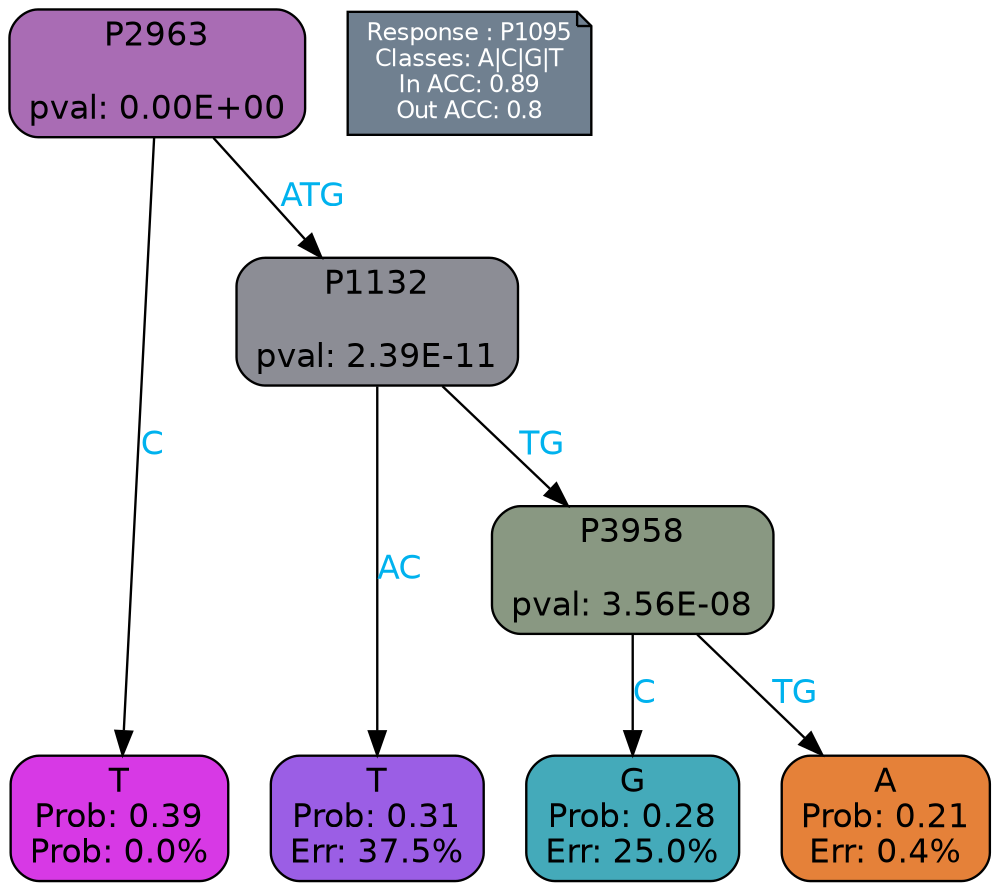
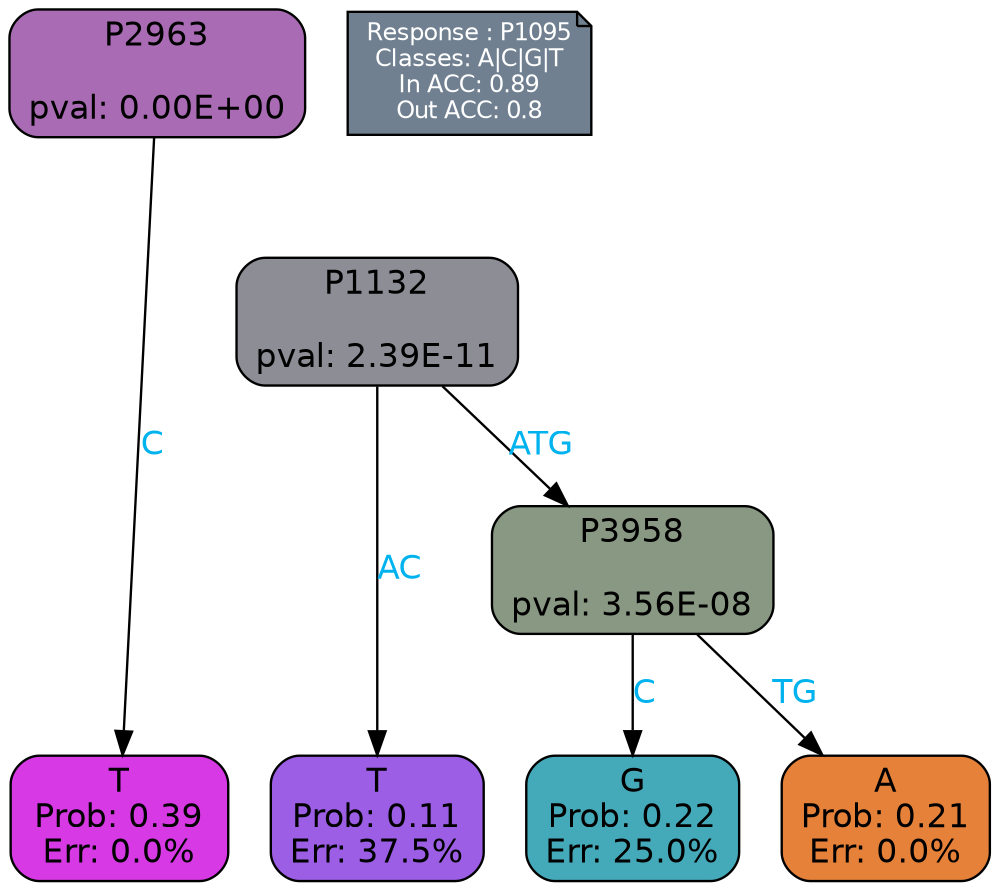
edge "P2963 pval: 0.00E+00" -> "P1132 pval: 2.39E-11": removed, label "ATG"
edge "P1132 pval: 2.39E-11" -> "P3958 pval: 3.56E-08": label "TG" -> "ATG"
node "T Prob: 0.39 Prob: 0.0%": label "T Prob: 0.39 Prob: 0.0%" -> "T Prob: 0.39 Err: 0.0%"
node "T Prob: 0.31 Err: 37.5%": label "T Prob: 0.31 Err: 37.5%" -> "T Prob: 0.11 Err: 37.5%"
node "G Prob: 0.28 Err: 25.0%": label "G Prob: 0.28 Err: 25.0%" -> "G Prob: 0.22 Err: 25.0%"
node "A Prob: 0.21 Err: 0.4%": label "A Prob: 0.21 Err: 0.4%" -> "A Prob: 0.21 Err: 0.0%"
